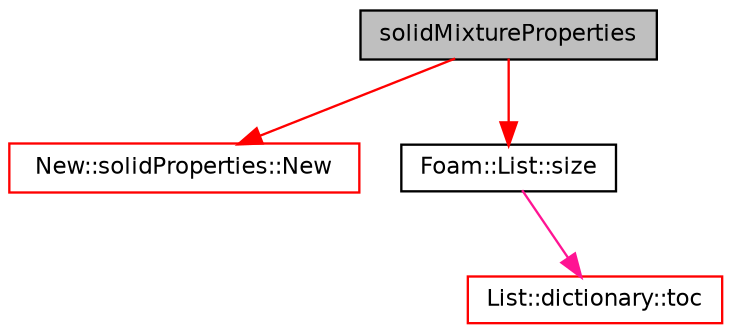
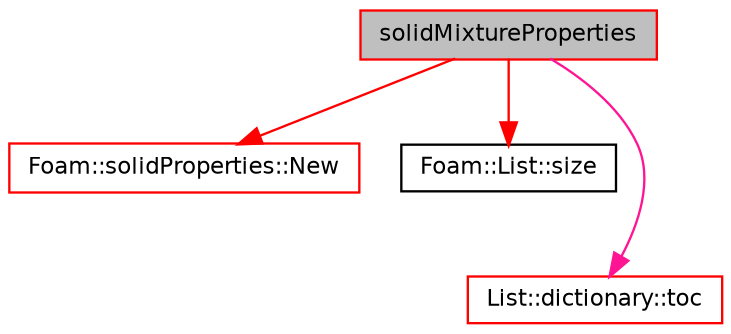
node "solidMixtureProperties": color black -> red
node "New::solidProperties::New": label "New::solidProperties::New" -> "Foam::solidProperties::New"
edge "Foam::List::size" -> "List::dictionary::toc": now "solidMixtureProperties" -> "List::dictionary::toc"
